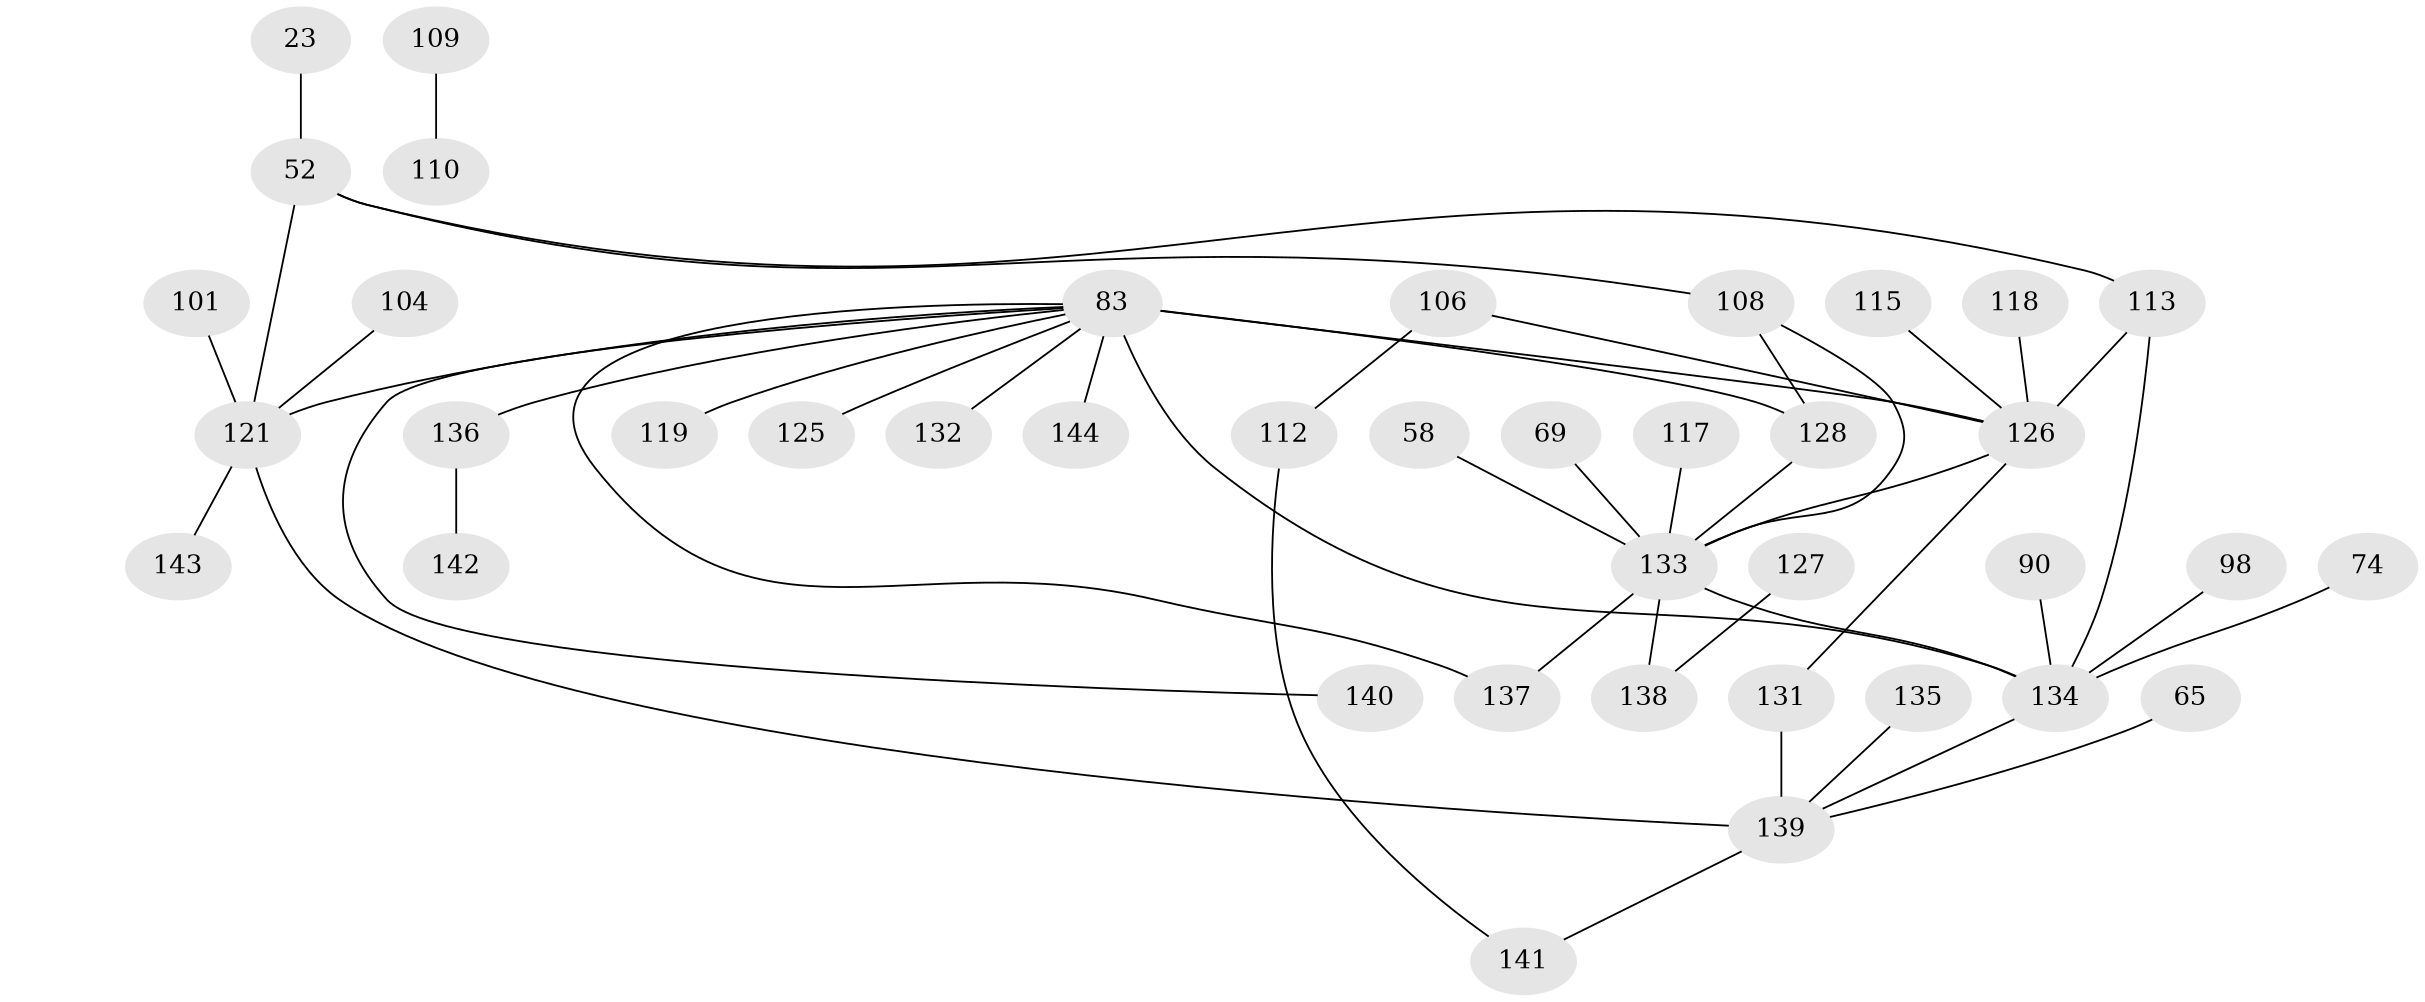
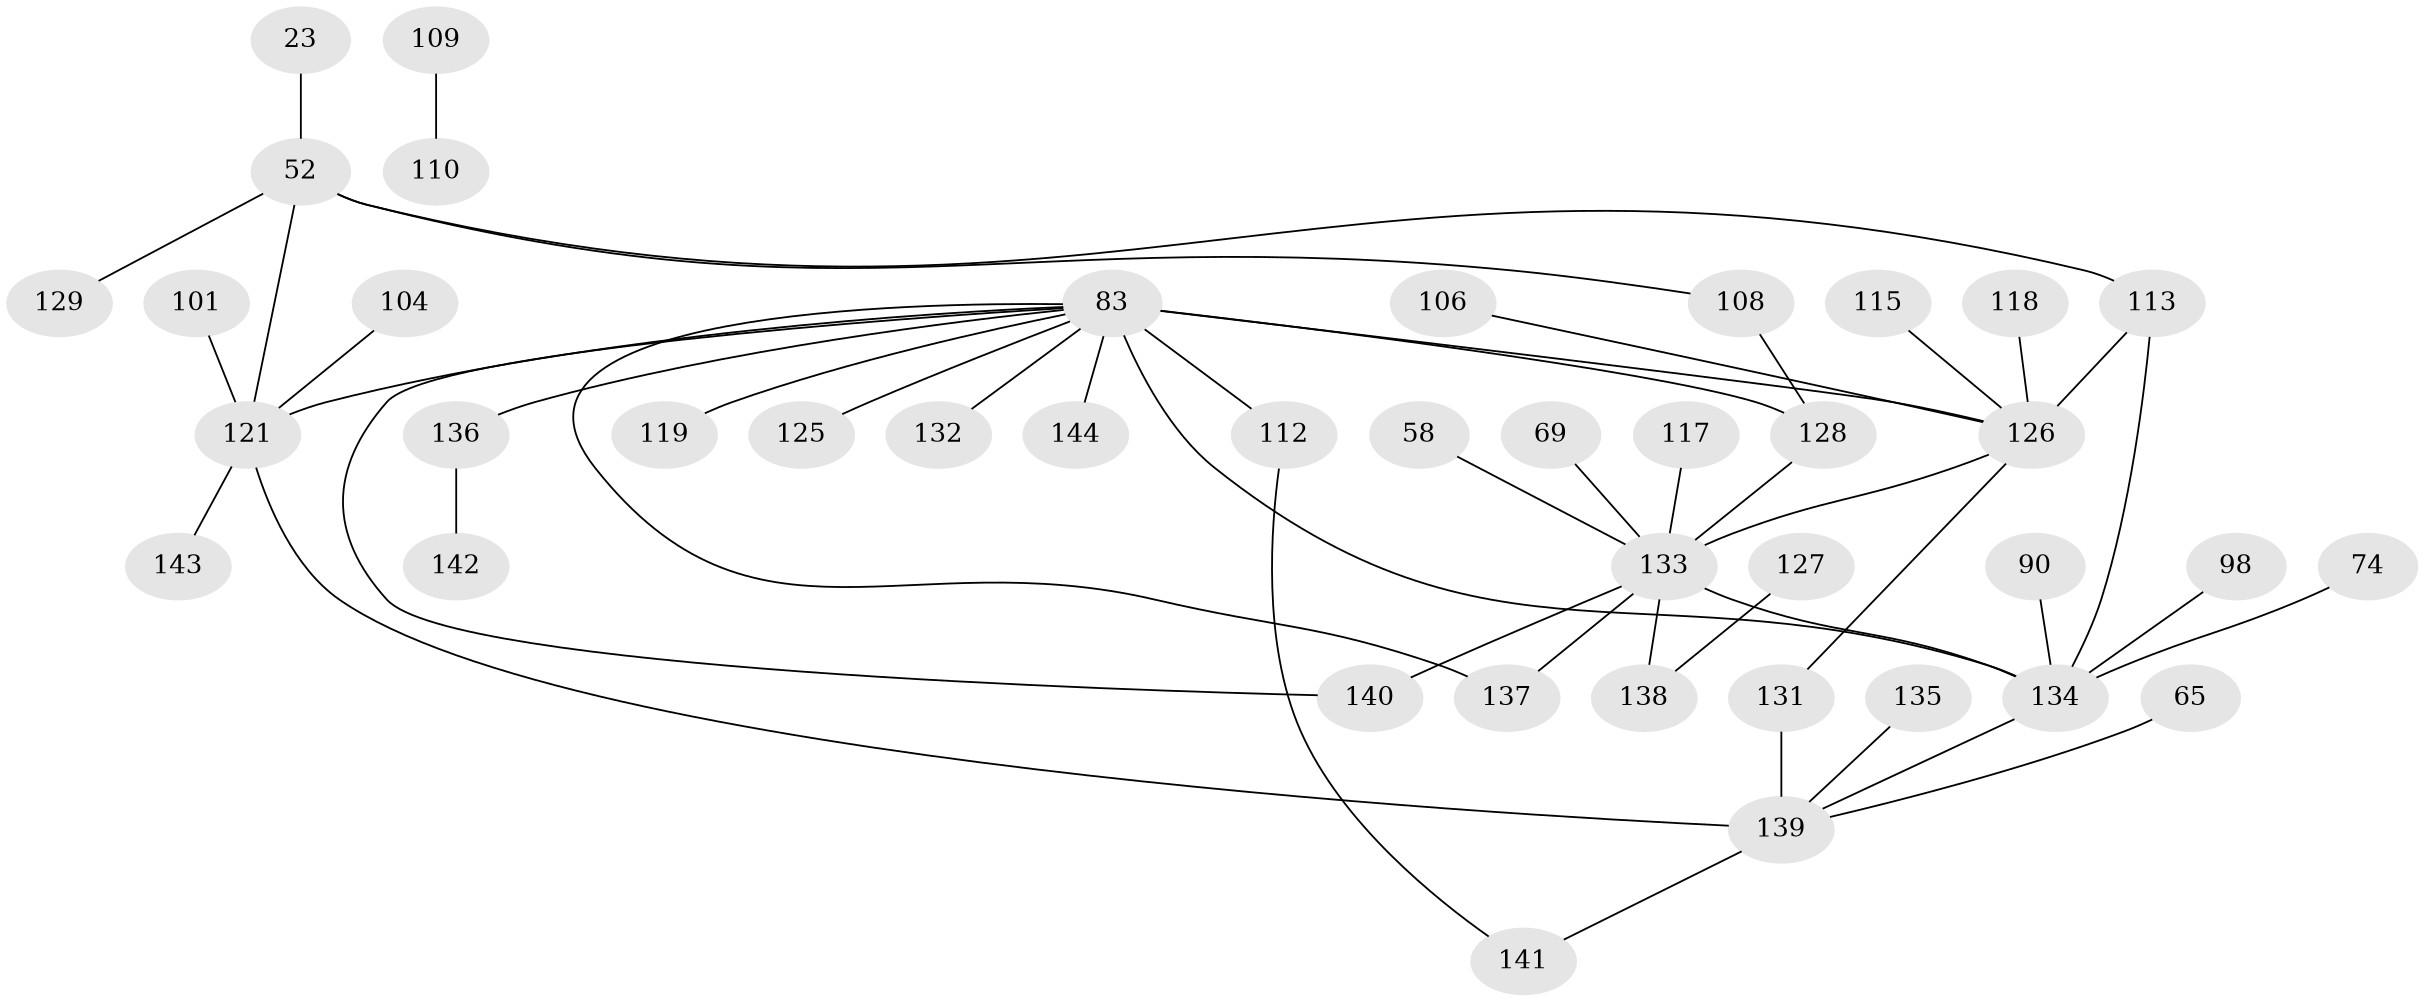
node "129": added
edge "106" -- "112": now "83" -- "112"
edge "108" -- "133": now "140" -- "133"
